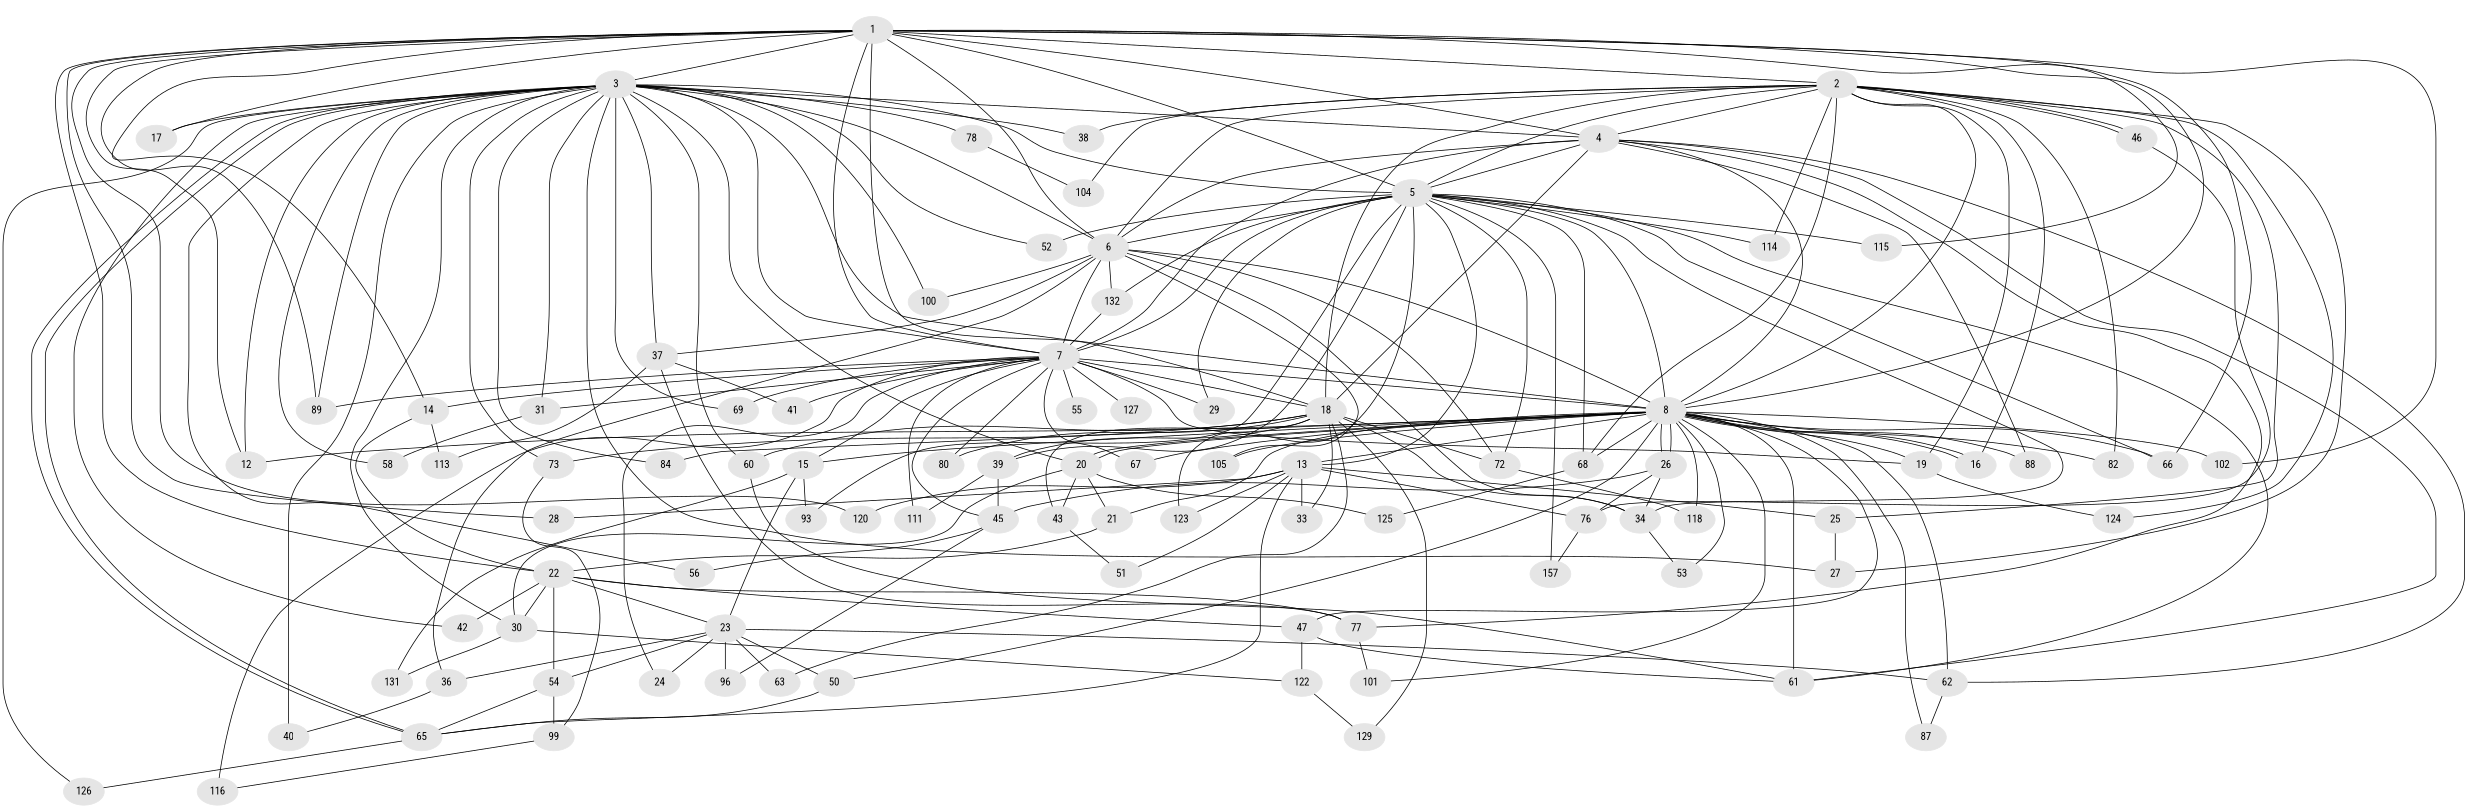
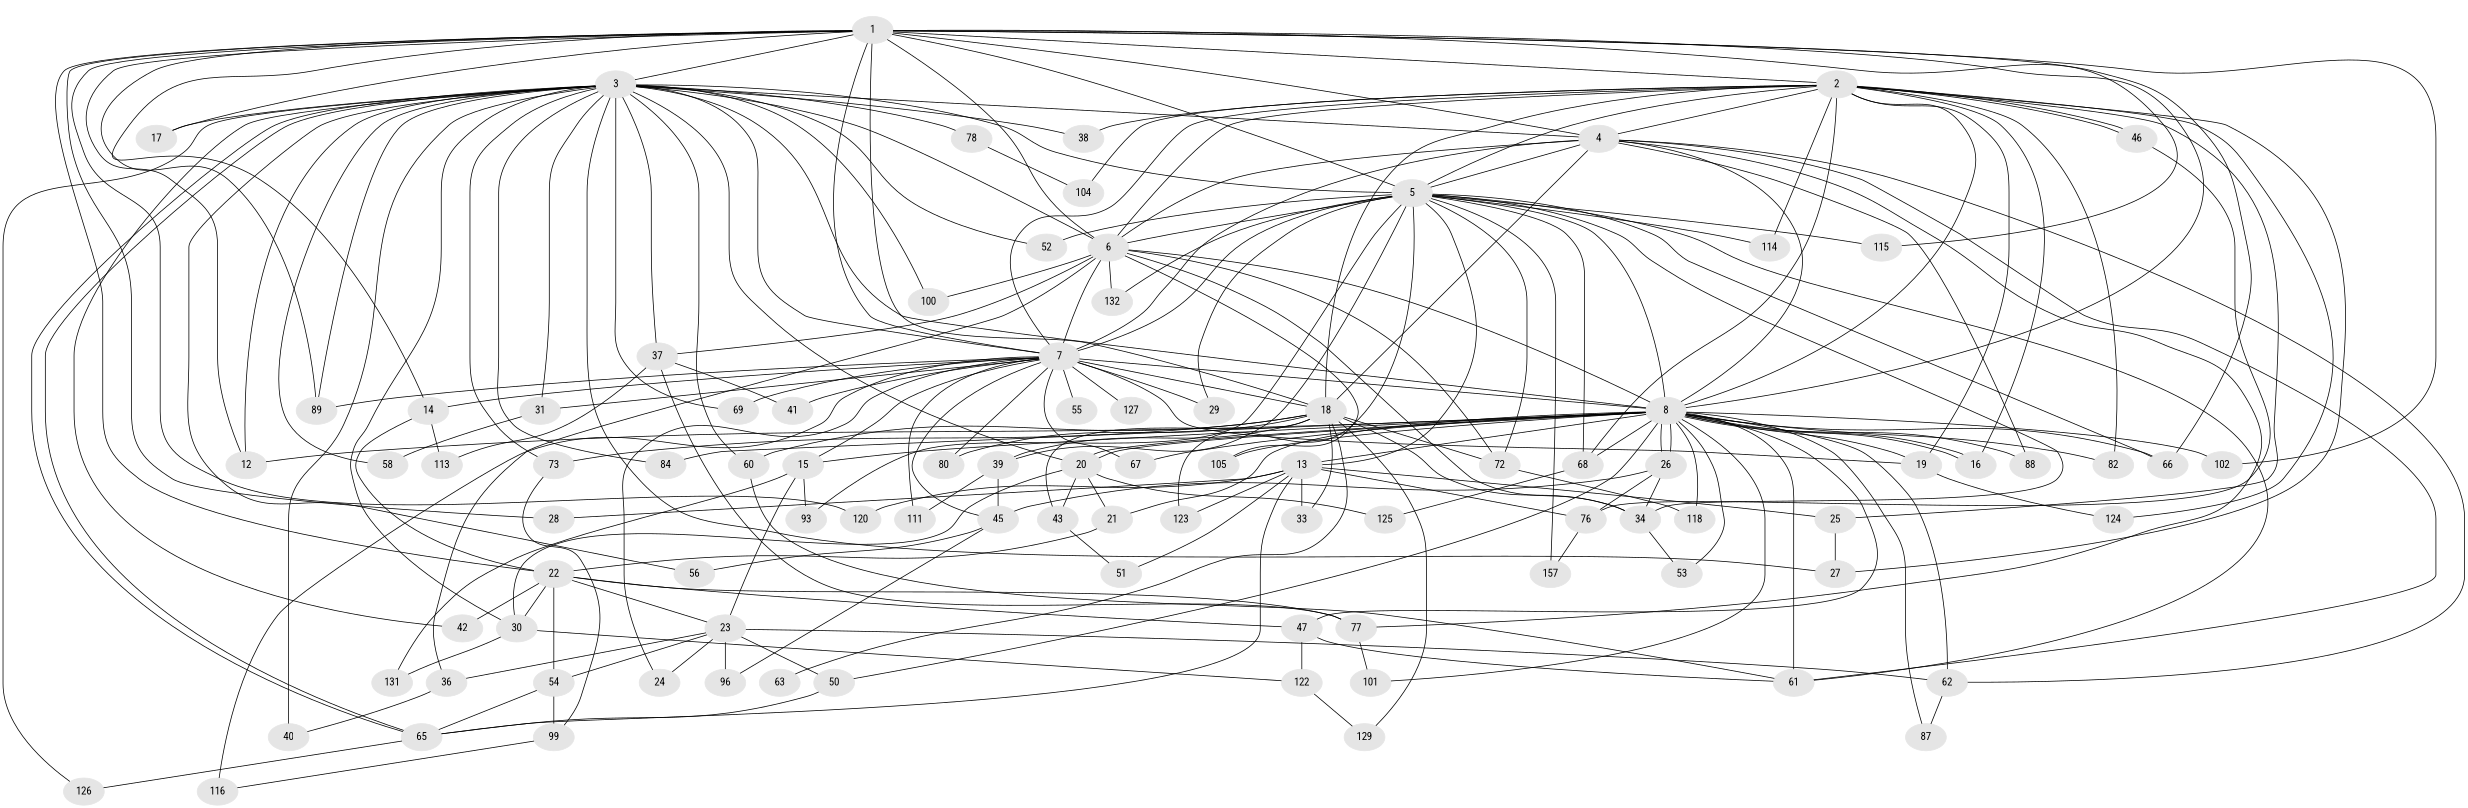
edge "132" -- "7": now "2" -- "7"
edge "23" -- "63": removed
